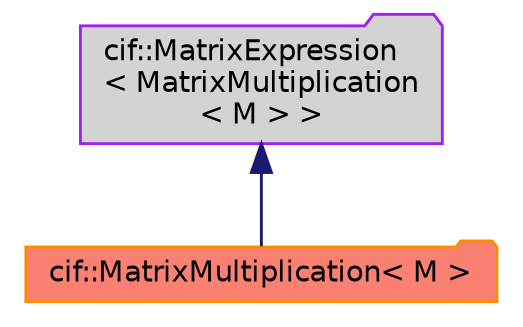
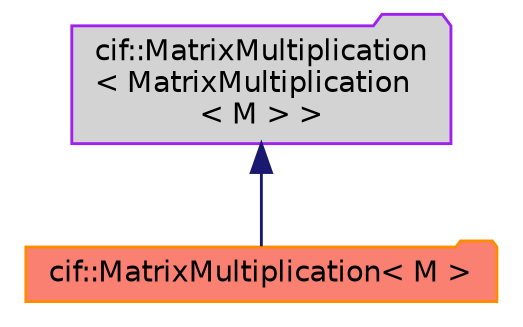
node "cif::MatrixExpression < MatrixMultiplication < M > >": label "cif::MatrixExpression < MatrixMultiplication < M > >" -> "cif::MatrixMultiplication < MatrixMultiplication < M > >"
